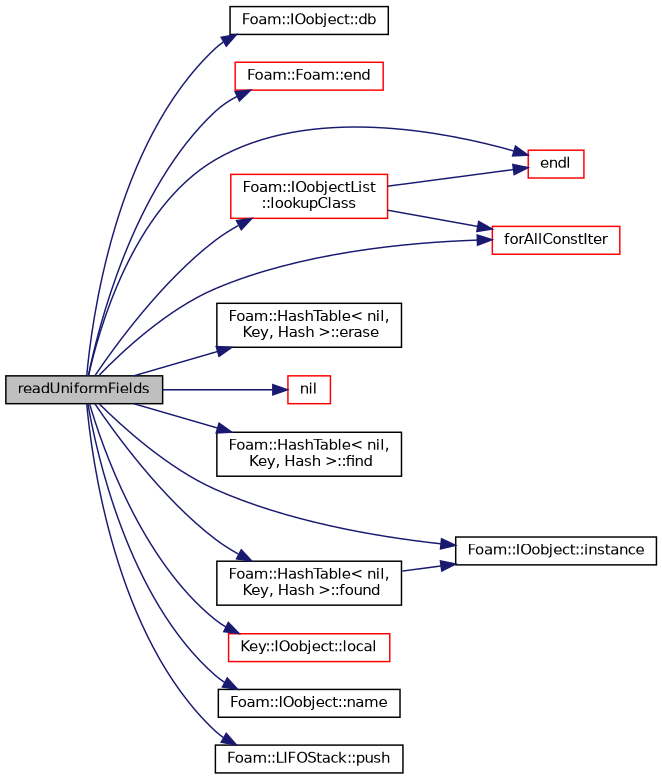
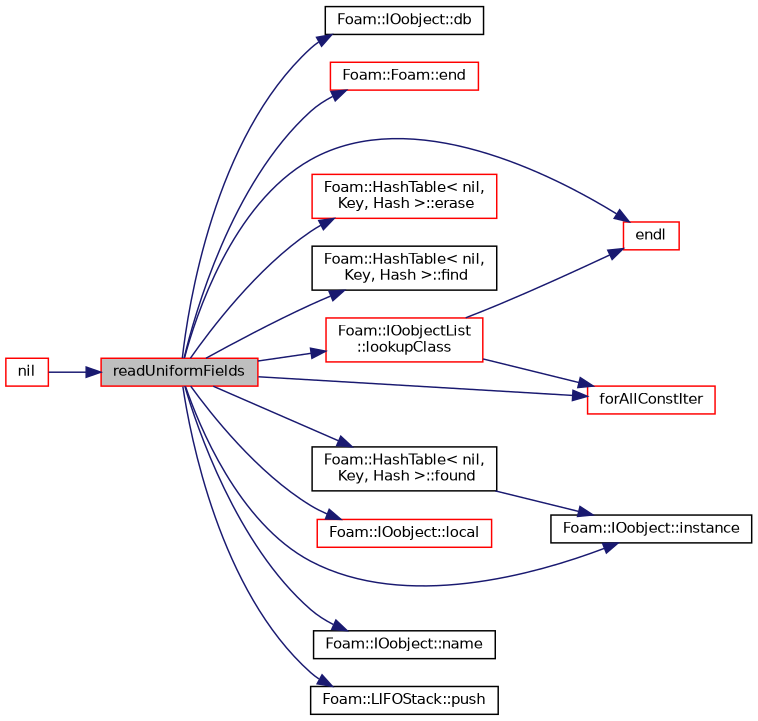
node "Foam::HashTable< nil, Key, Hash >::erase": color black -> red
node "readUniformFields": color black -> red
edge "readUniformFields" -> "nil": reversed
node "Key::IOobject::local": label "Key::IOobject::local" -> "Foam::IOobject::local"
